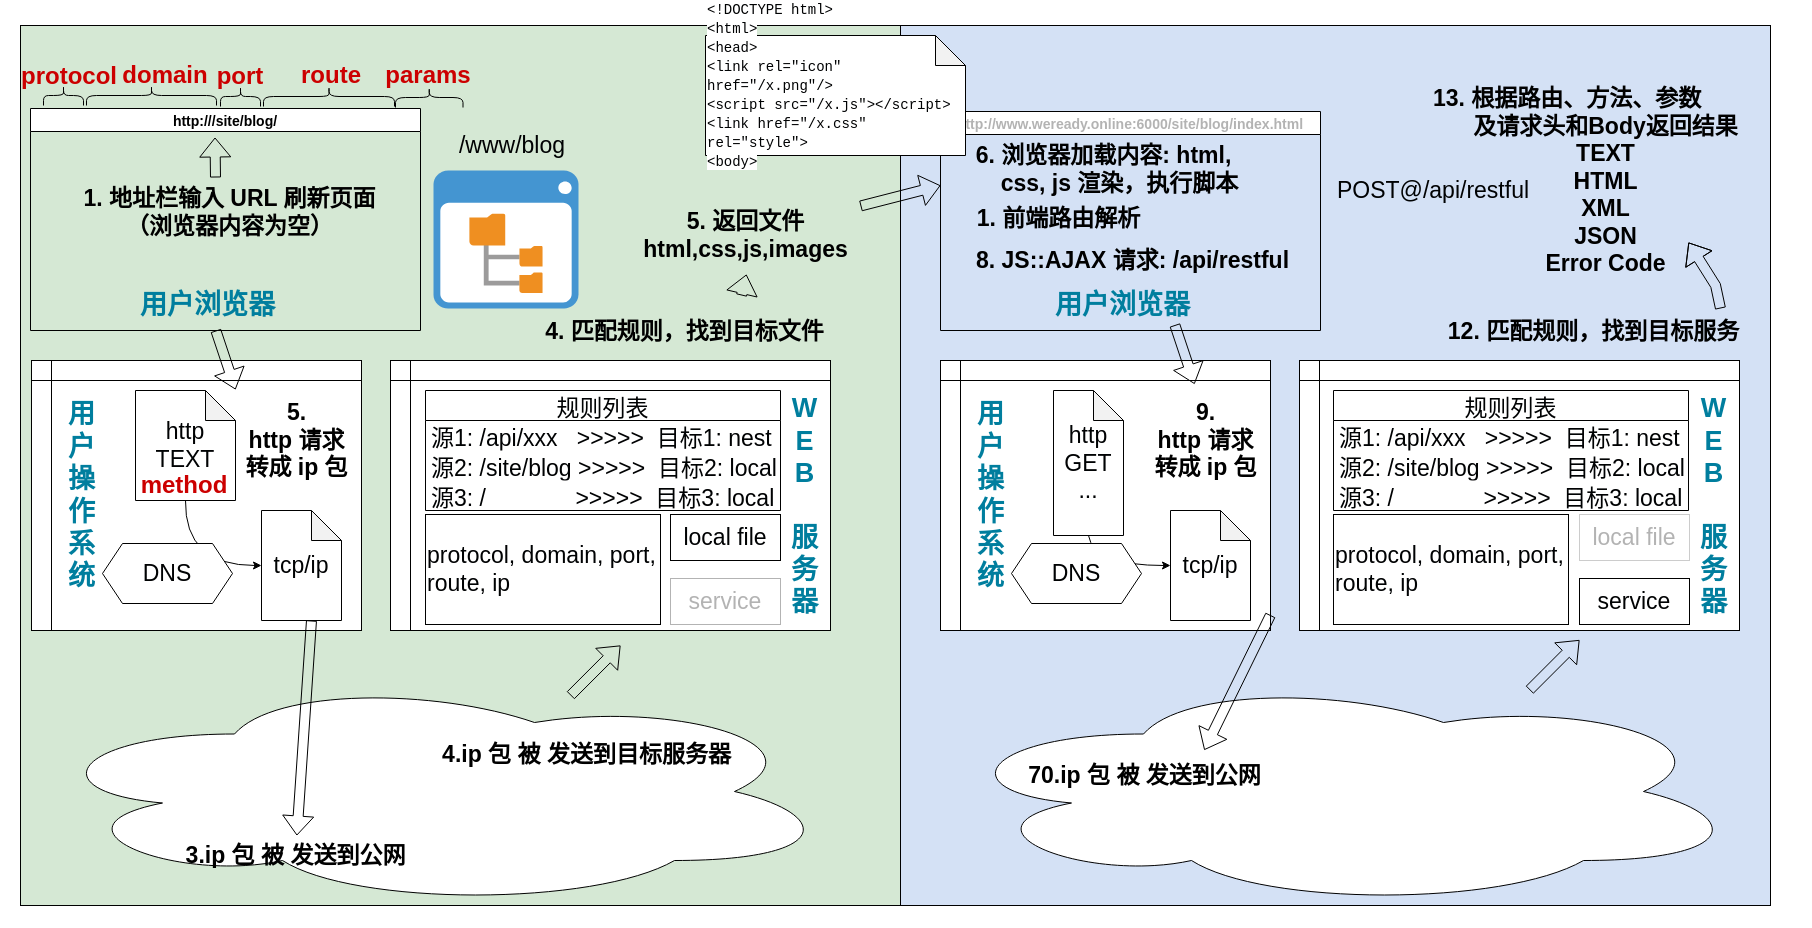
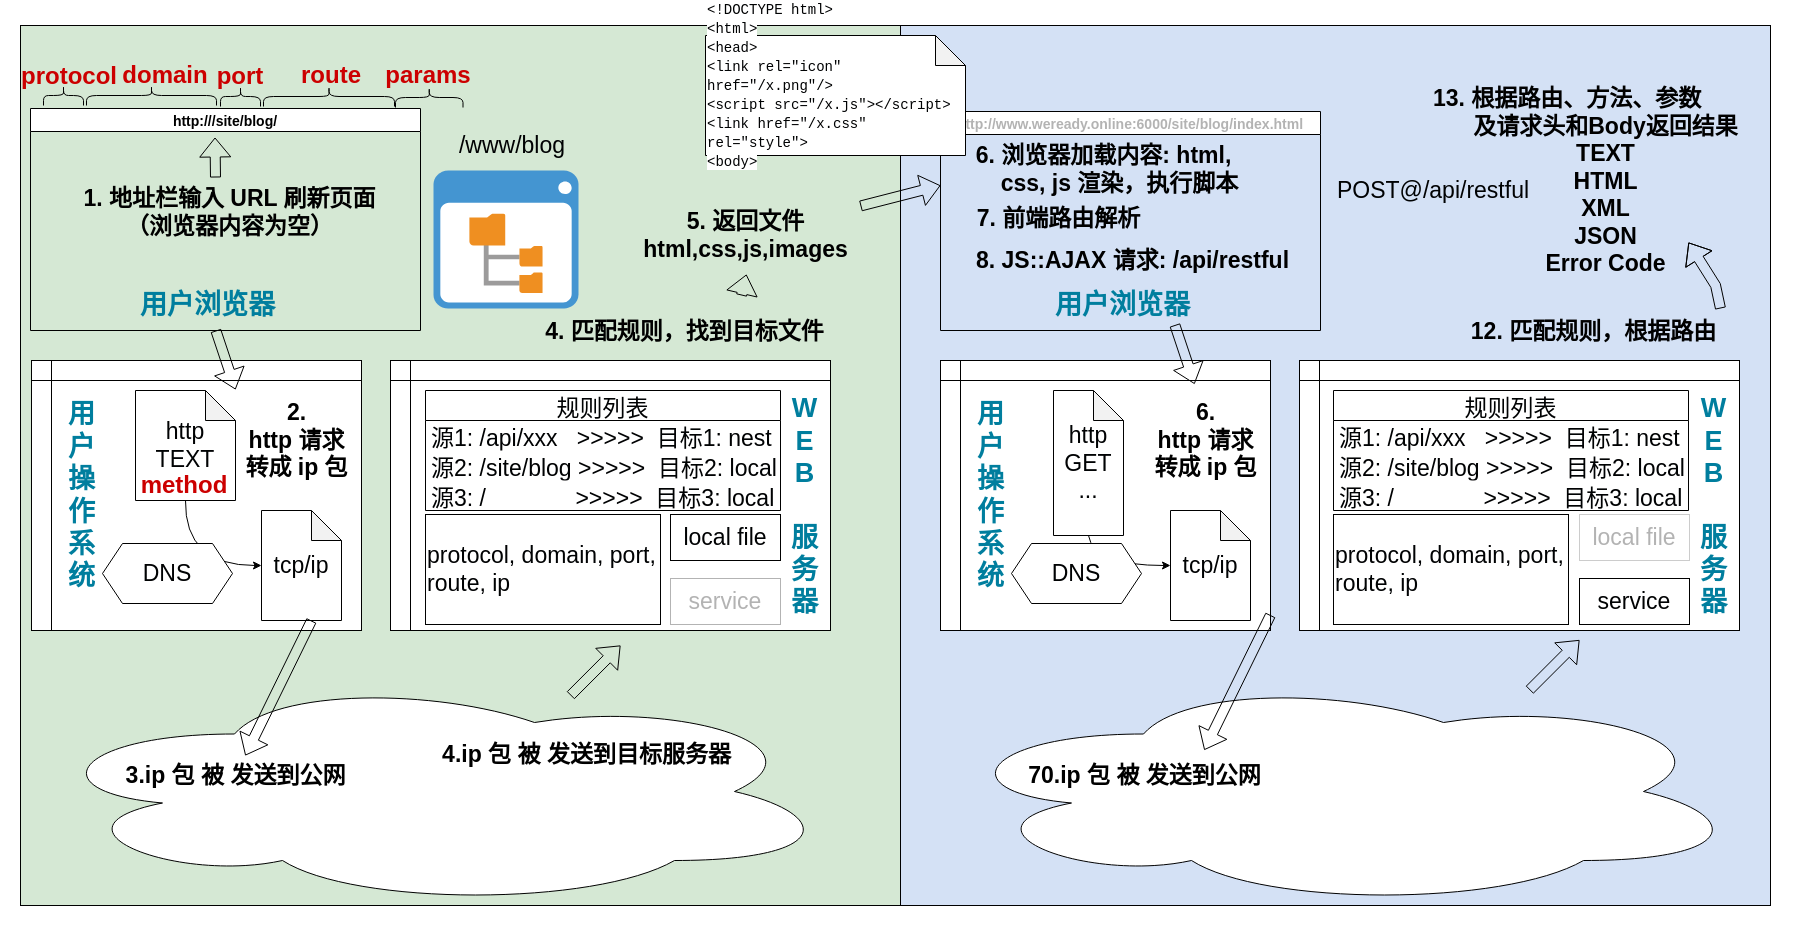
node "1. 前端路由解析": label "1. 前端路由解析" -> "7. 前端路由解析"
node "12. 匹配规则，找到目标服务": label "12. 匹配规则，找到目标服务" -> "12. 匹配规则，根据路由"
node "5. http 请求 转成 ip 包": label "5. http 请求 转成 ip 包" -> "2. http 请求 转成 ip 包"
node "9. http 请求 转成 ip 包": label "9. http 请求 转成 ip 包" -> "6. http 请求 转成 ip 包"
node "3.ip 包 被 发送到公网": moved (296, 856) -> (236, 776)
